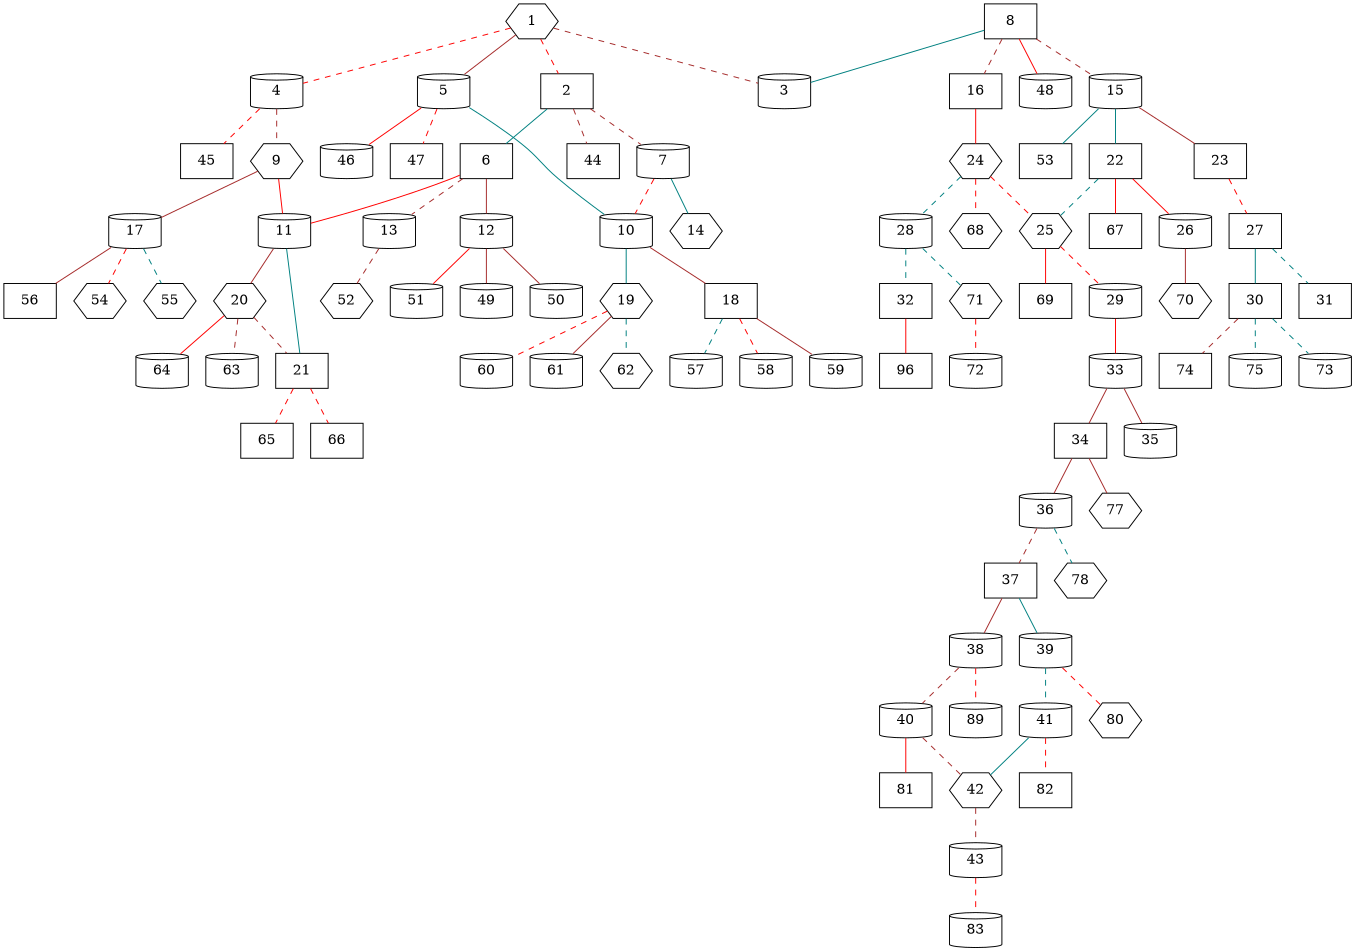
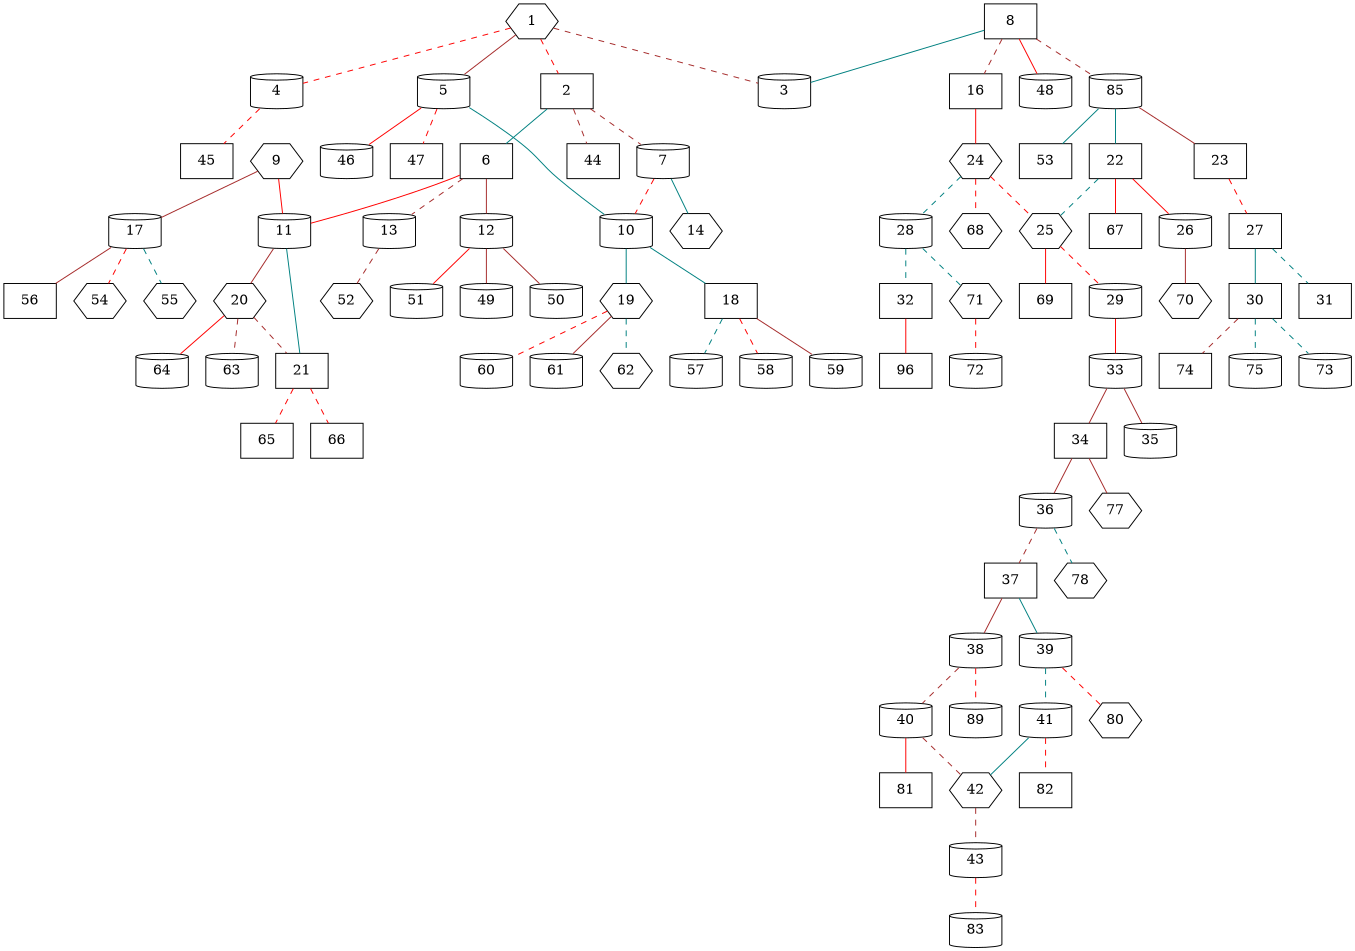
node "15": label "15" -> "85"
edge "4" -- "9": removed
edge "10" -- "18": color brown -> teal
